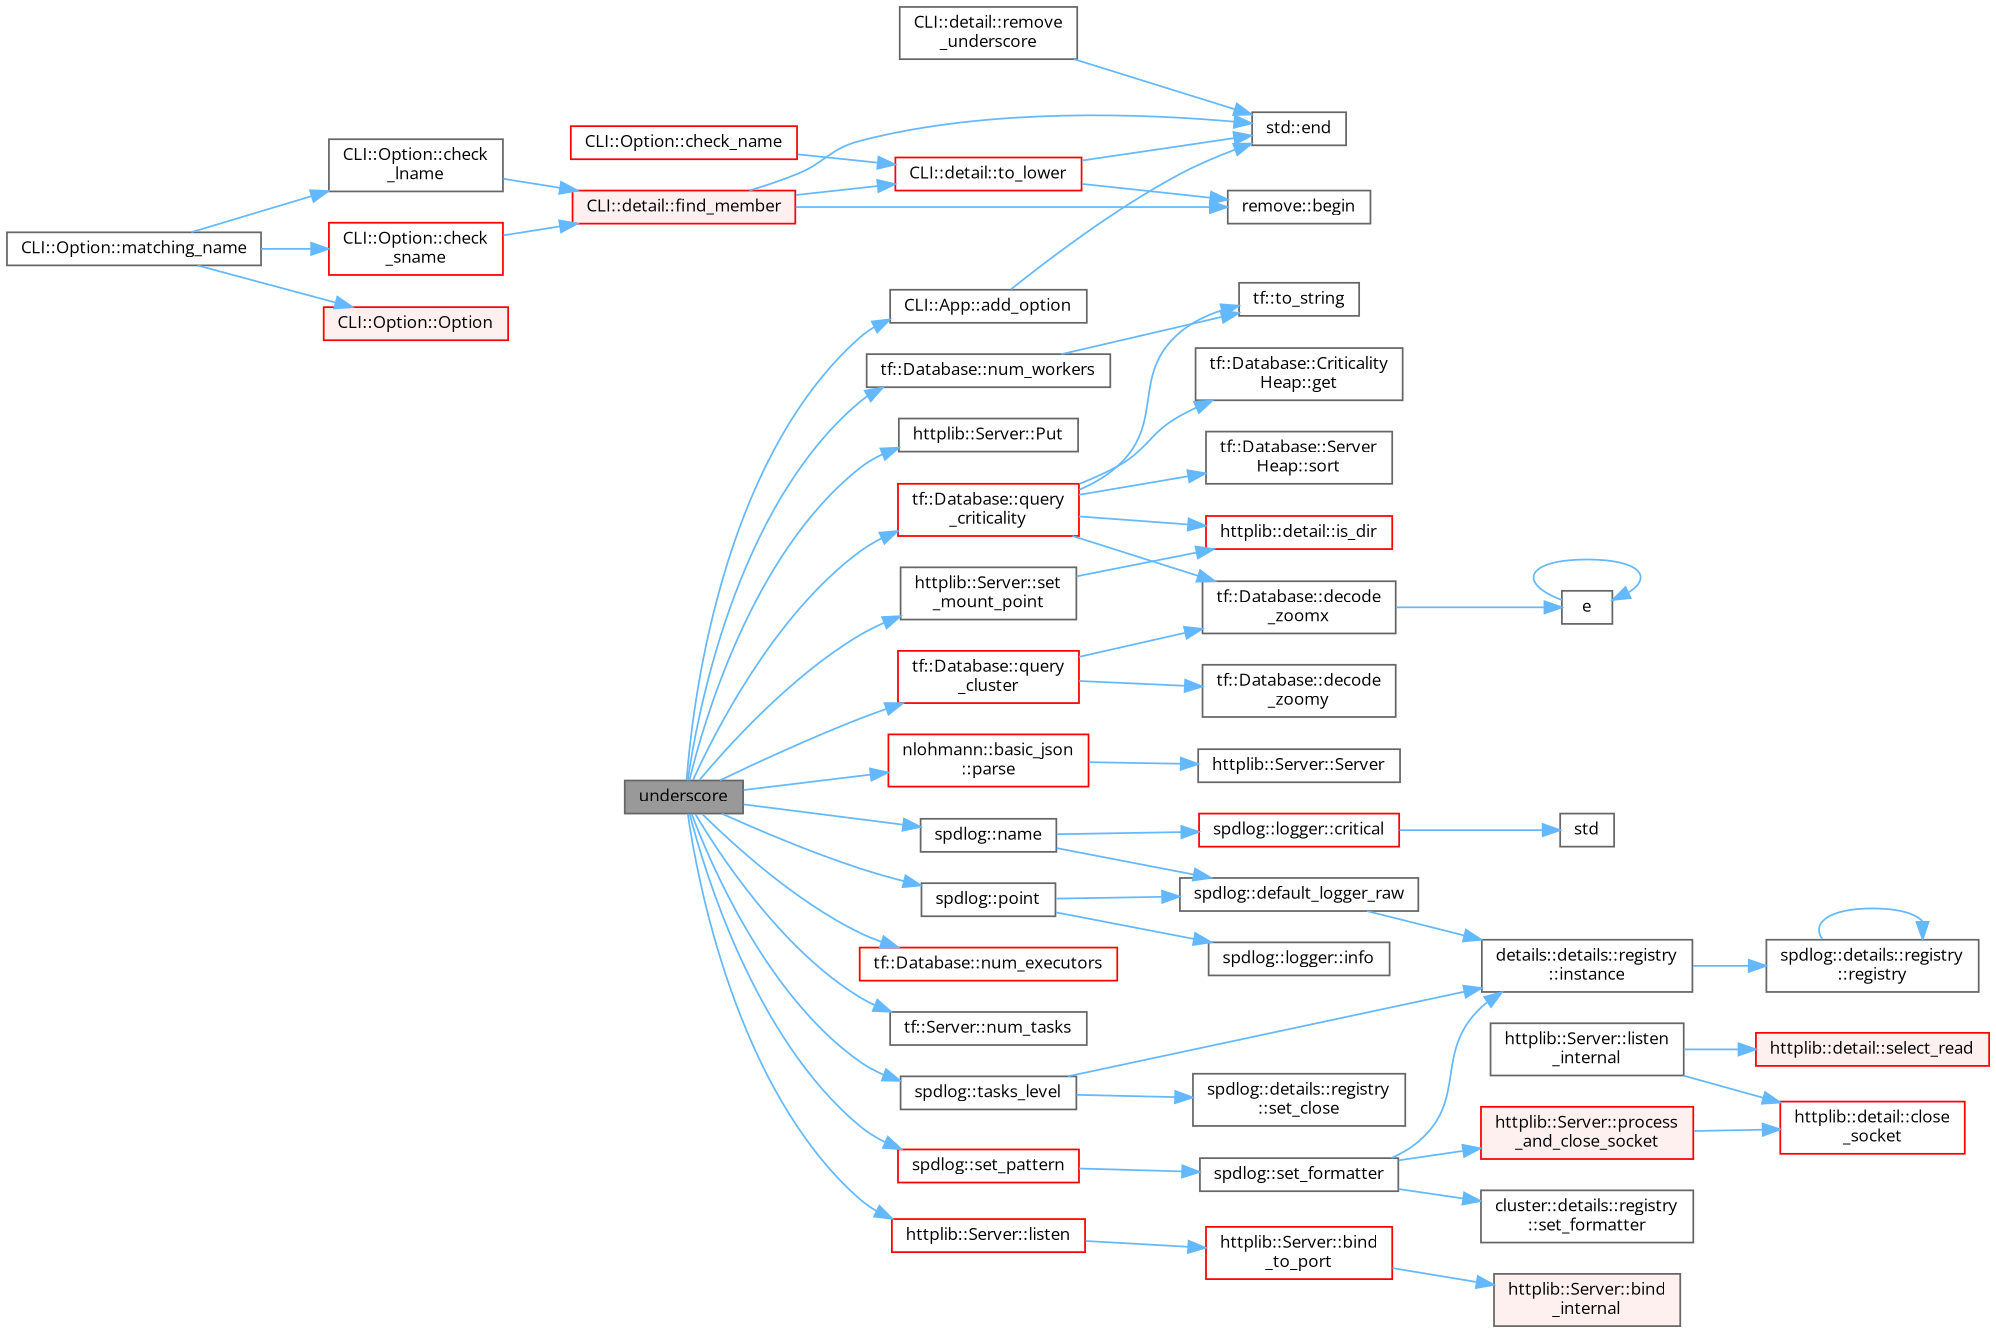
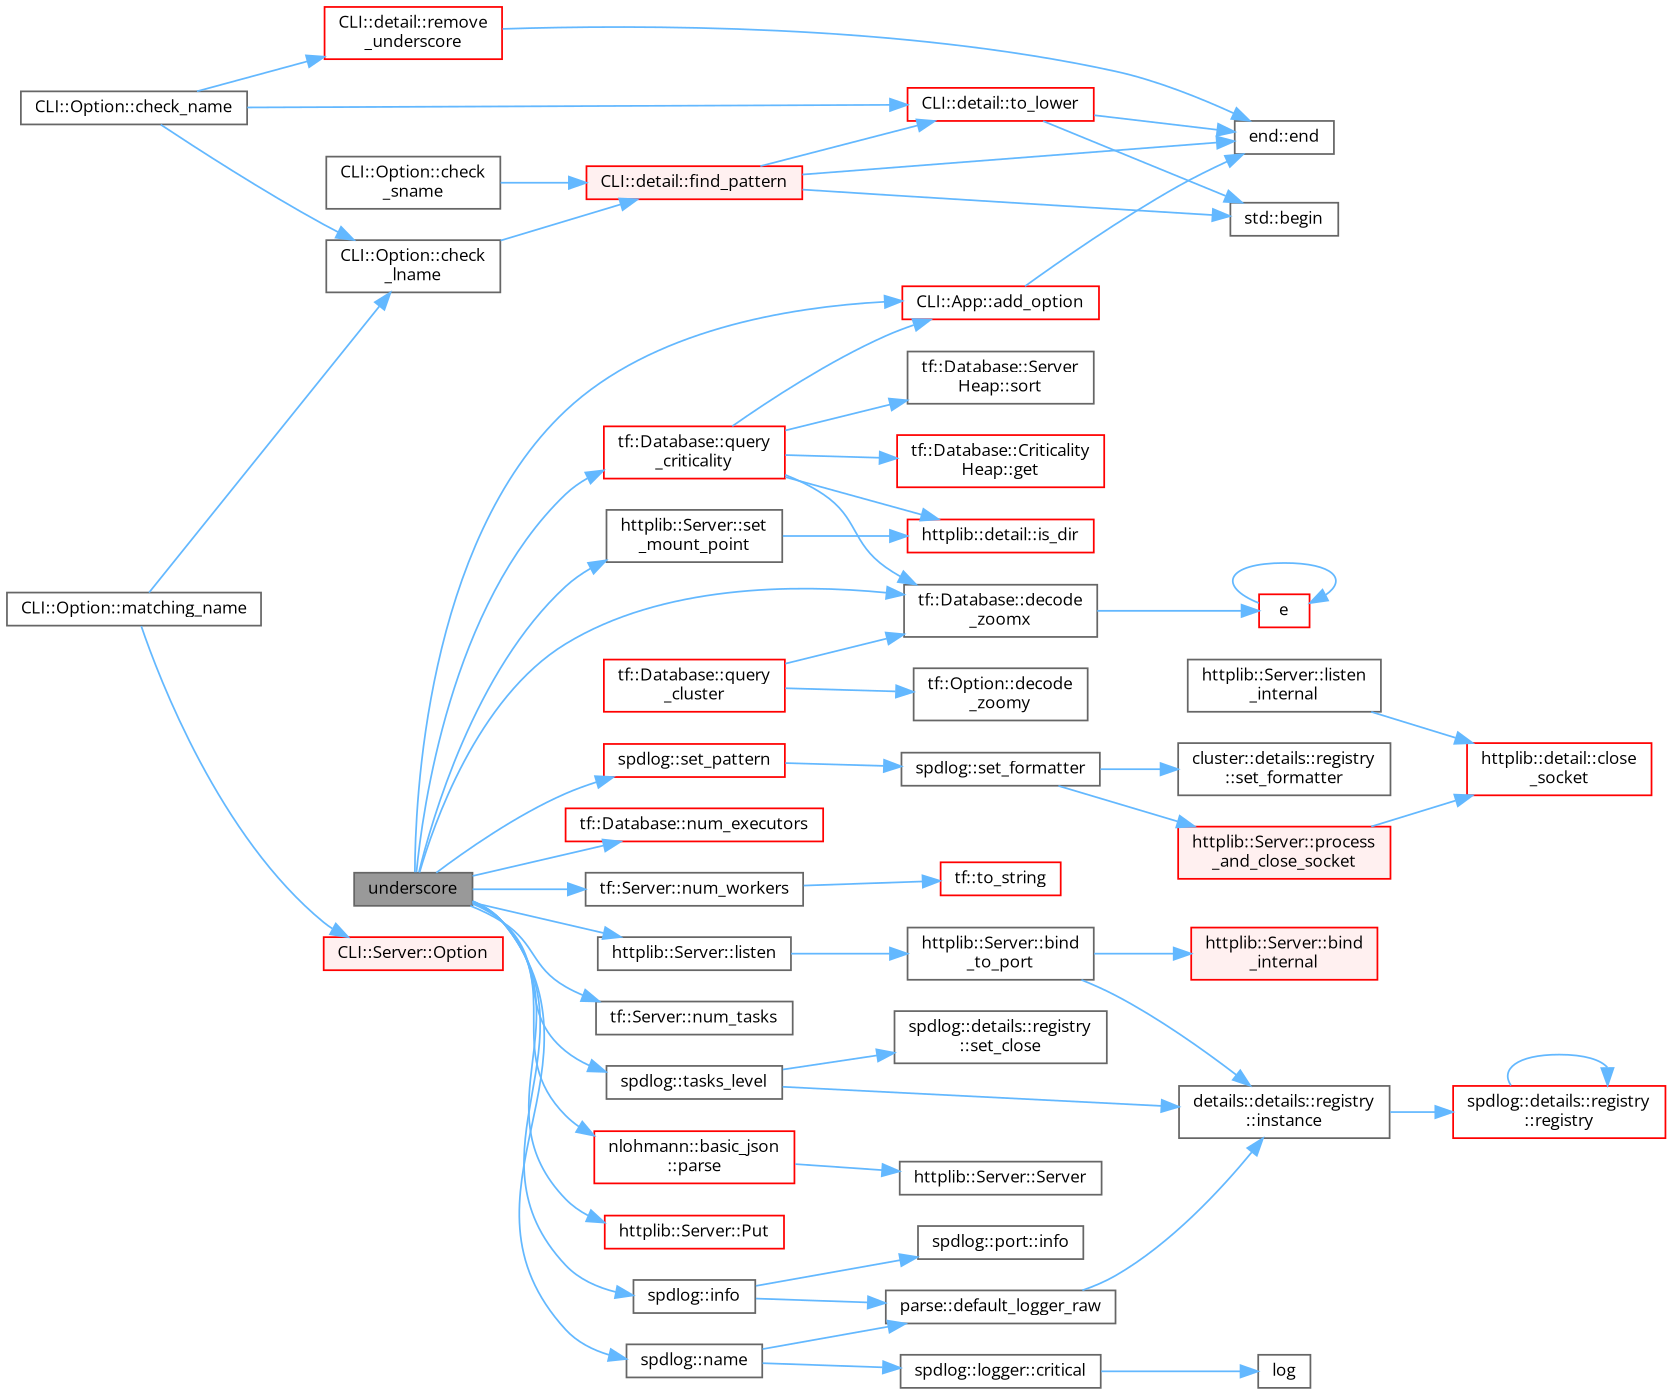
node "CLI::detail::remove _underscore": color grey40 -> red
edge "CLI::Option::check_name" -> "CLI::detail::remove _underscore": added
node "std::end": label "std::end" -> "end::end"
node "CLI::Option::check_name": color red -> grey40
edge "CLI::Option::check_name" -> "CLI::Option::check _lname": added
node "CLI::detail::find_member": label "CLI::detail::find_member" -> "CLI::detail::find_pattern"
node "remove::begin": label "remove::begin" -> "std::begin"
edge "CLI::Option::matching_name" -> "CLI::Option::check _sname": removed
node "CLI::Option::check _sname": color red -> grey40
node "tf::to_string": color grey40 -> red
node "CLI::App::add_option": color grey40 -> red
node "CLI::Option::Option": label "CLI::Option::Option" -> "CLI::Server::Option"
node "tf::Database::num_workers": label "tf::Database::num_workers" -> "tf::Server::num_workers"
node "tf::Database::Criticality Heap::get": color grey40 -> red
edge "tf::Database::query _criticality" -> "tf::to_string": now "tf::Database::query _criticality" -> "CLI::App::add_option"
node "httplib::Server::Put": color grey40 -> red
node "e": color grey40 -> red
node "tf::Database::decode _zoomy": label "tf::Database::decode _zoomy" -> "tf::Option::decode _zoomy"
edge "underscore" -> "tf::Database::query _cluster": now "underscore" -> "tf::Database::decode _zoomx"
node "spdlog::logger::critical": color red -> grey40
node "std": label "std" -> "log"
node "spdlog::default_logger_raw": label "spdlog::default_logger_raw" -> "parse::default_logger_raw"
node "spdlog::point": label "spdlog::point" -> "spdlog::info"
node "spdlog::logger::info": label "spdlog::logger::info" -> "spdlog::port::info"
node "spdlog::details::registry ::registry": color grey40 -> red
node "httplib::detail::select_read": removed
edge "spdlog::set_formatter" -> "details::details::registry ::instance": now "httplib::Server::bind _to_port" -> "details::details::registry ::instance"
node "httplib::Server::listen": color red -> grey40
node "httplib::Server::bind _to_port": color red -> grey40
node "httplib::Server::bind _internal": color grey40 -> red
